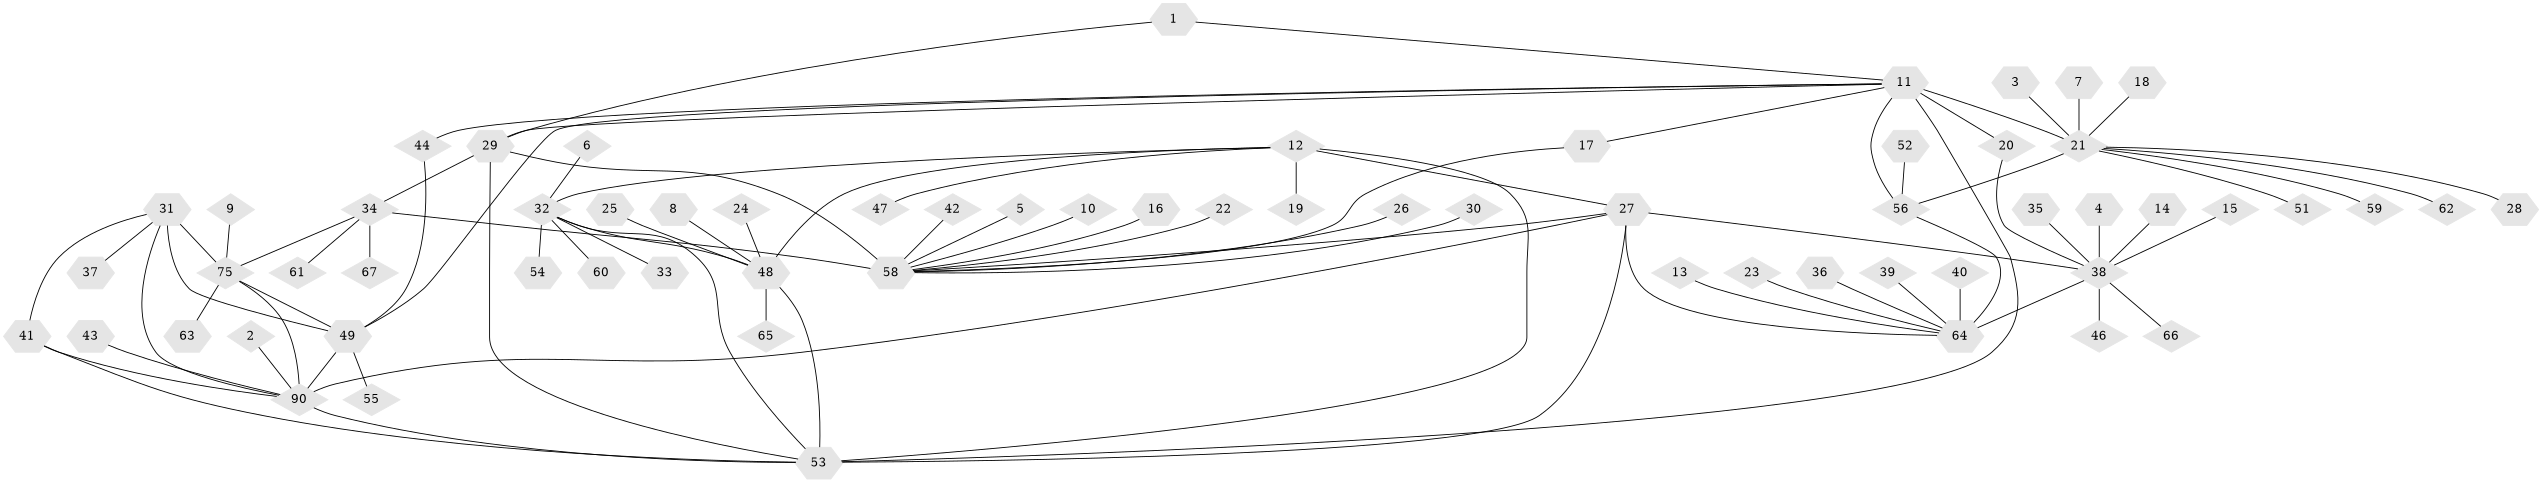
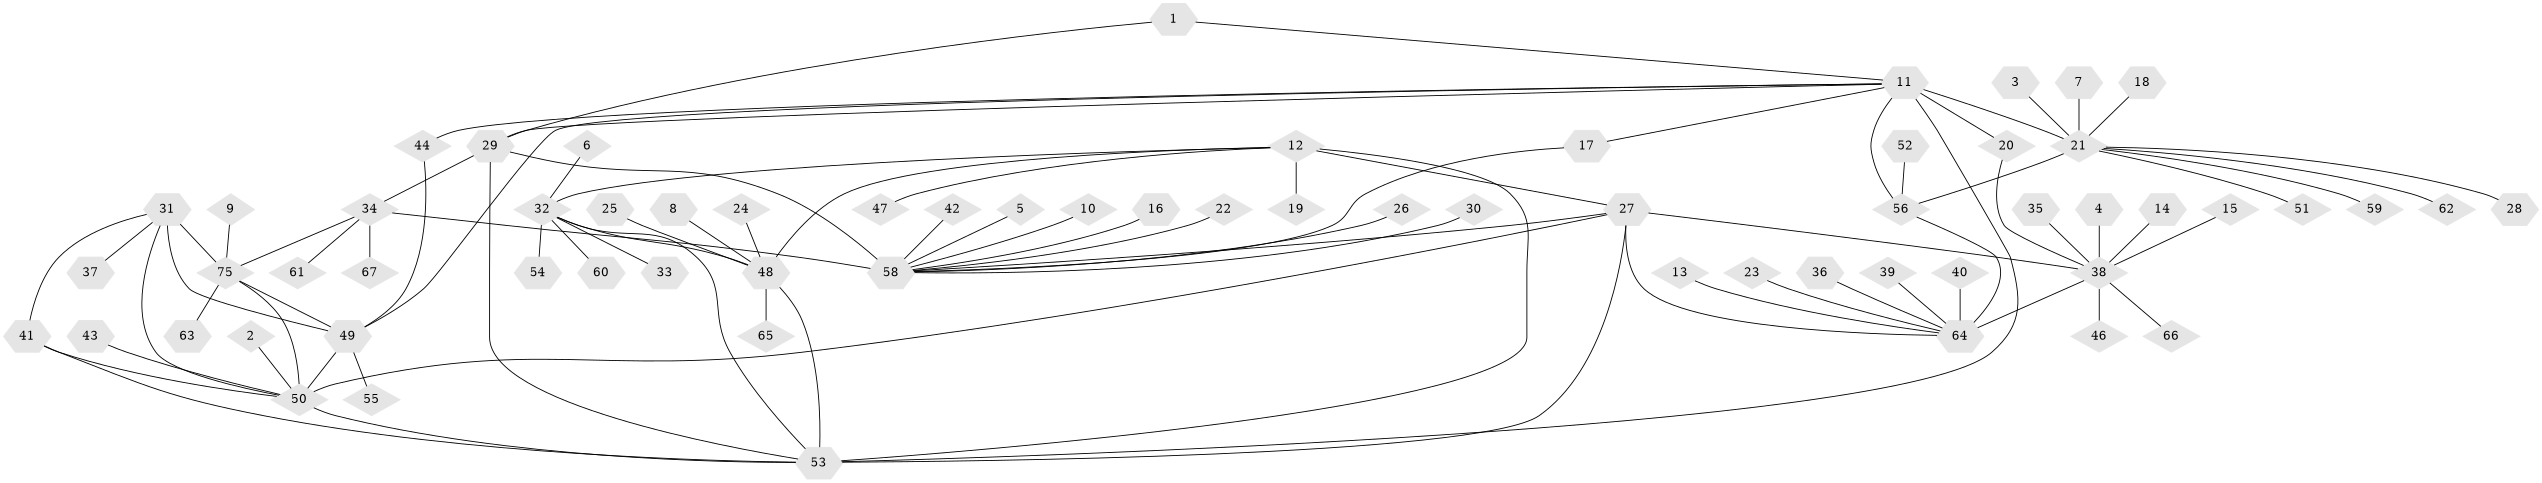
node "90": label "90" -> "50"
